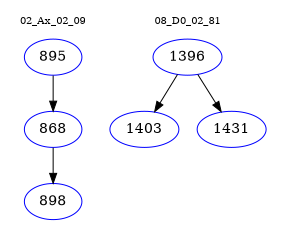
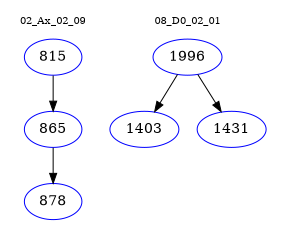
cluster "08_D0_02_81": label "08_D0_02_81" -> "08_D0_02_01"
node "895": label "895" -> "815"
node "1396": label "1396" -> "1996"
node "868": label "868" -> "865"
node "898": label "898" -> "878"
